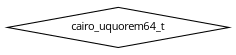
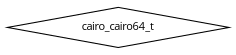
node "cairo_uquorem64_t": label "cairo_uquorem64_t" -> "cairo_cairo64_t"
